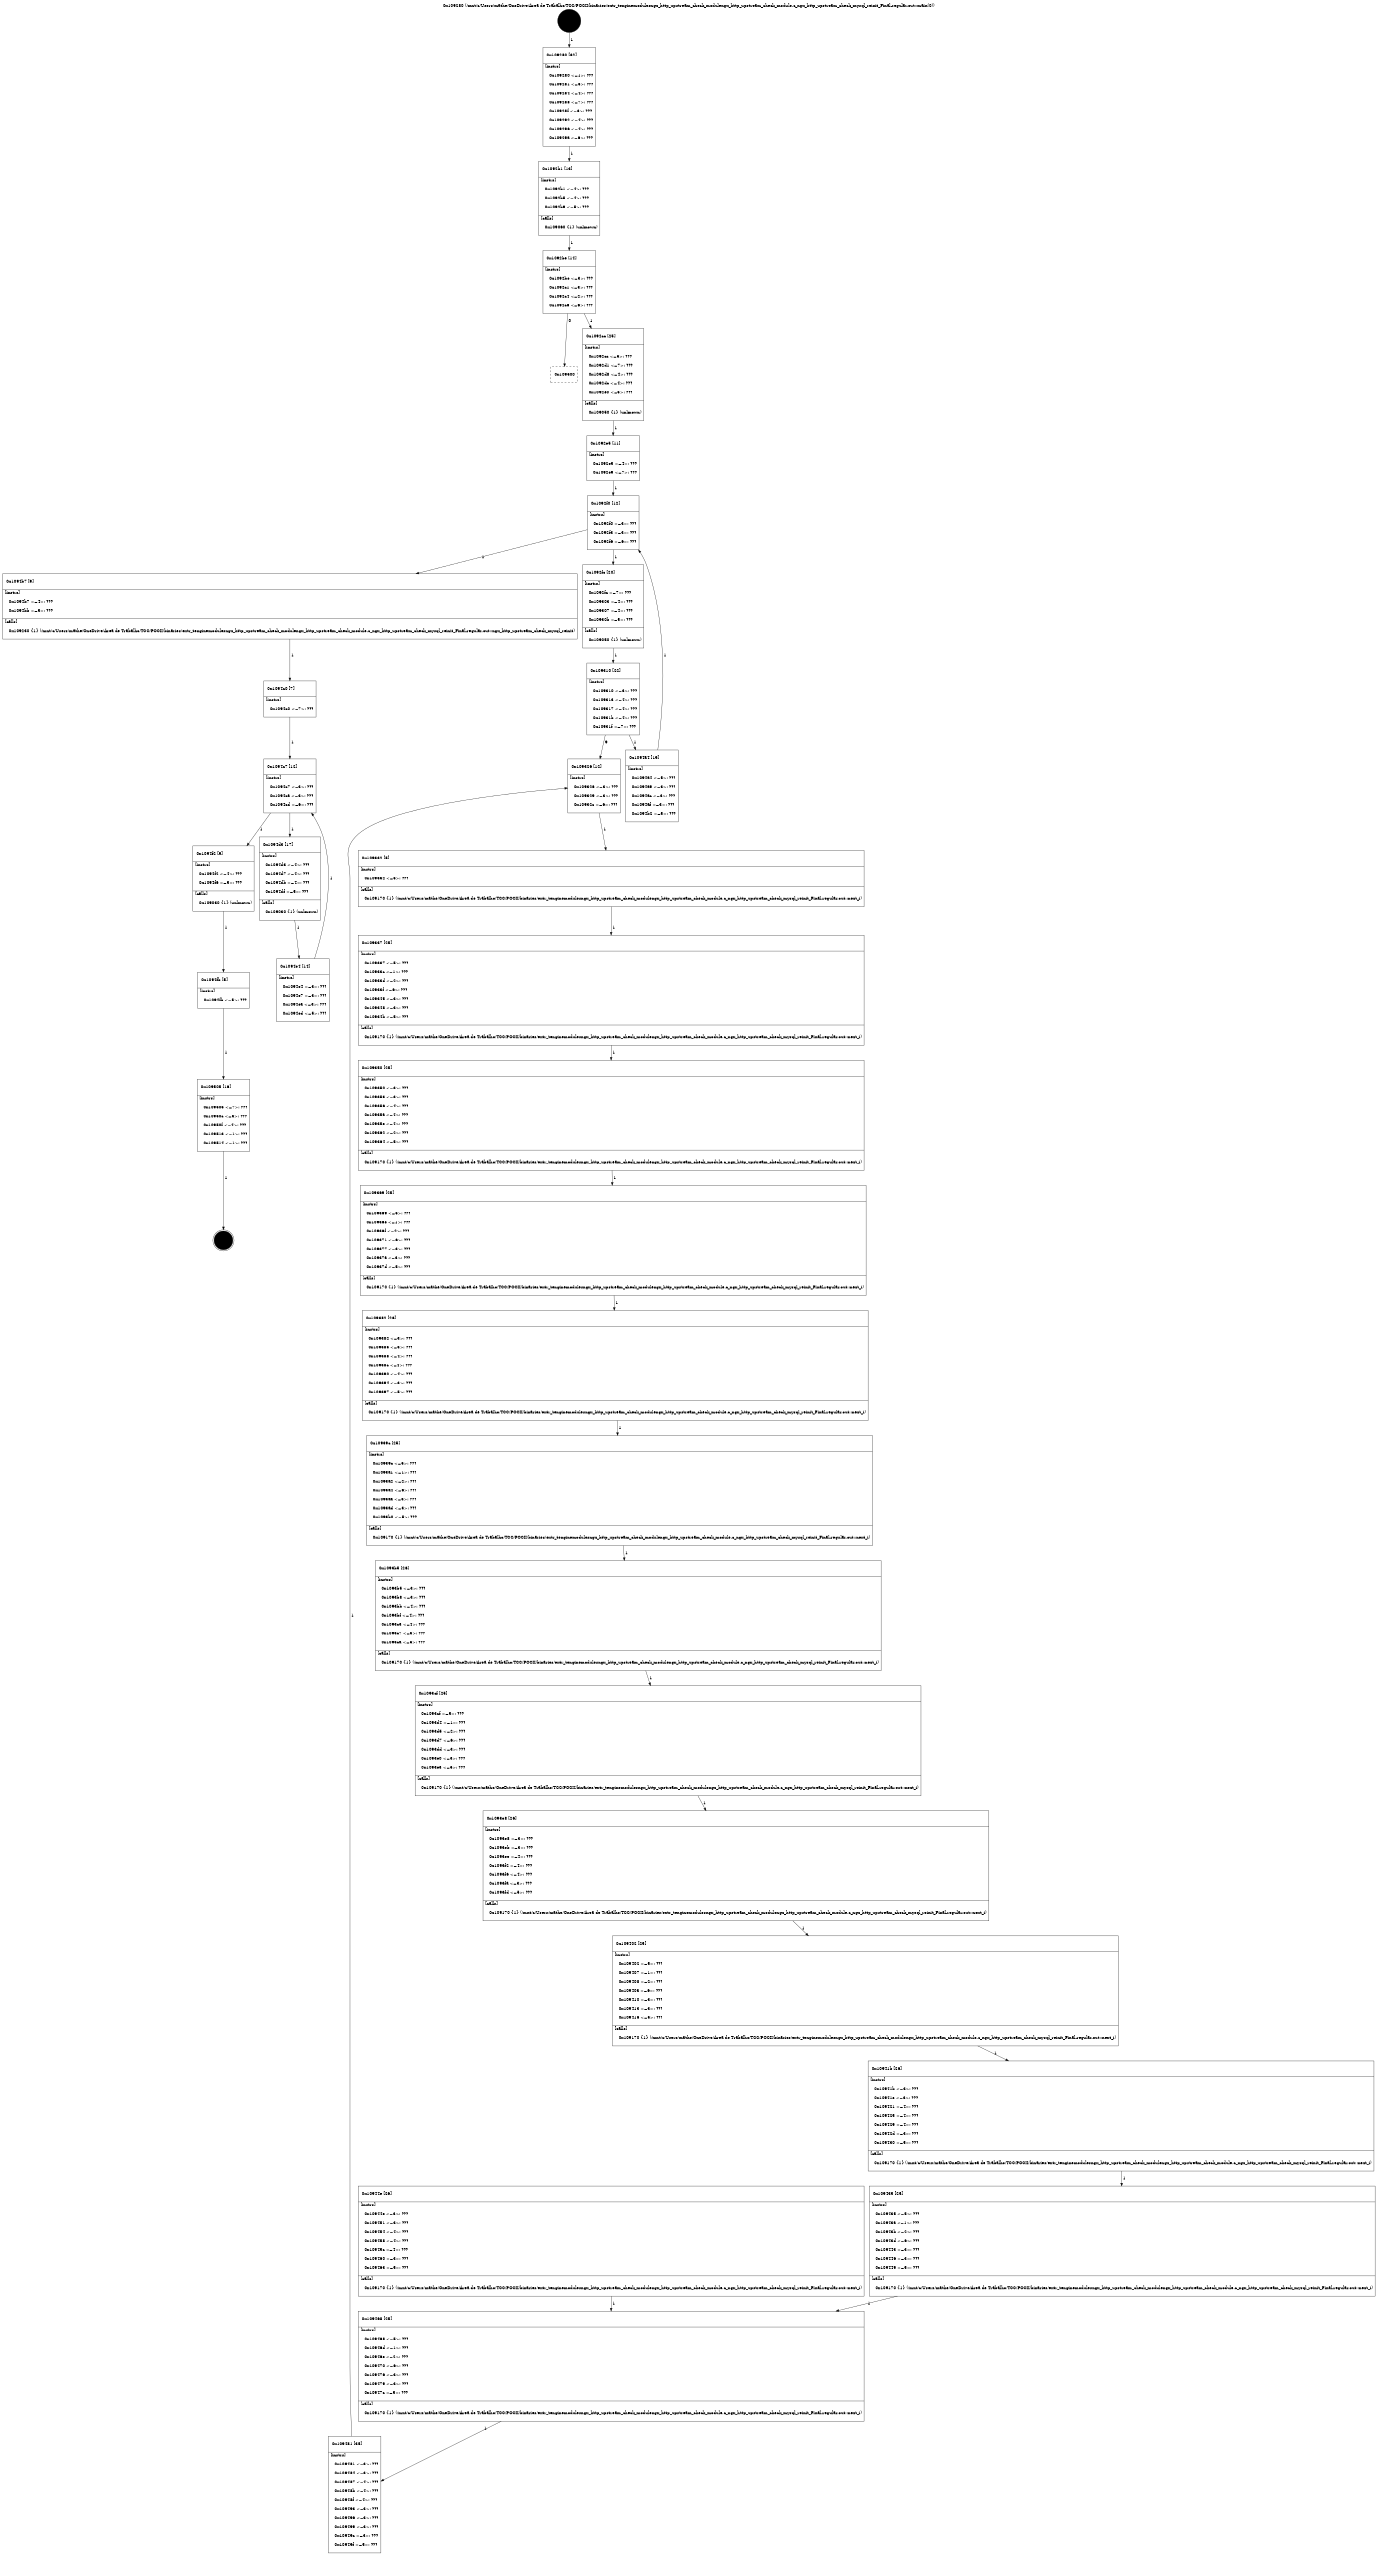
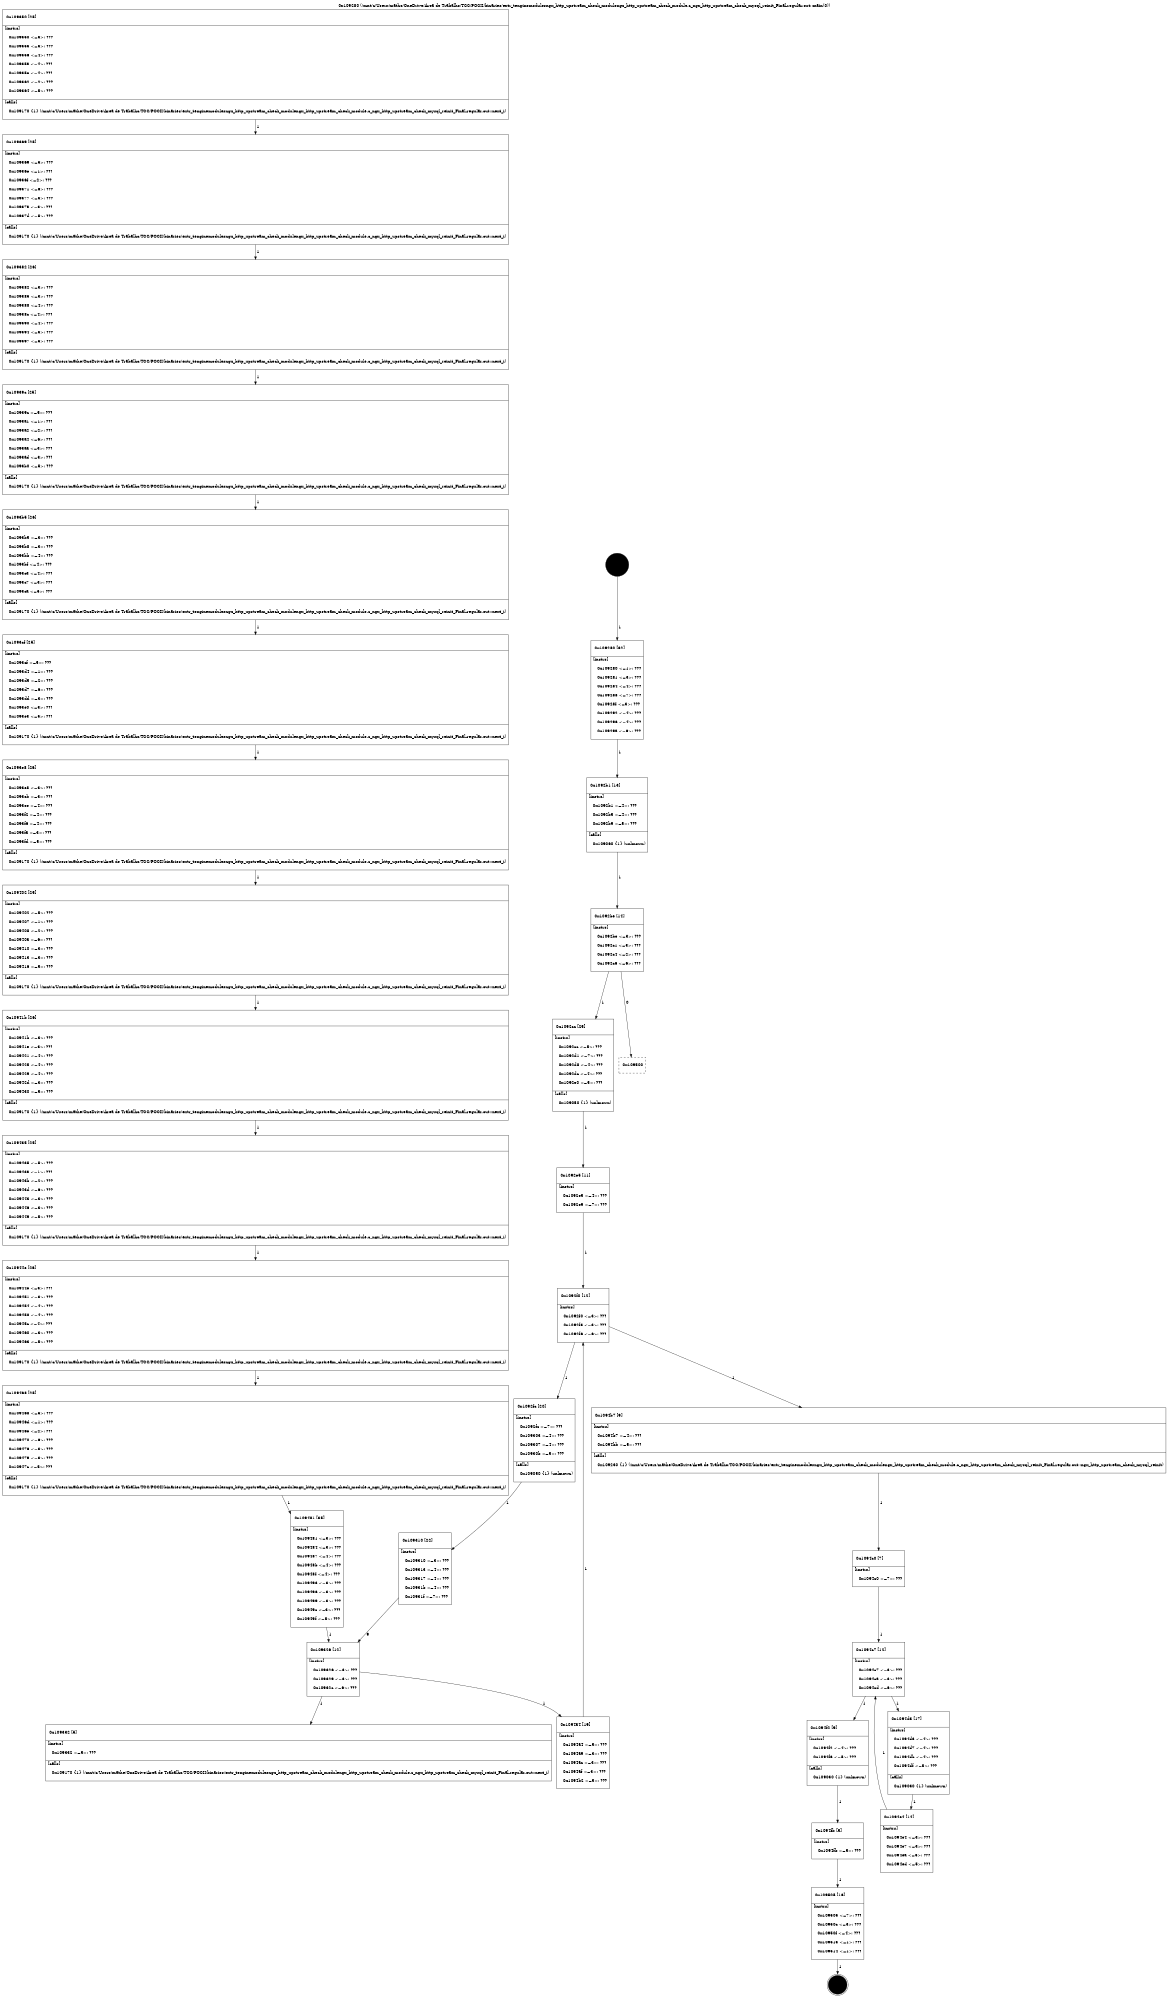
edge "0x109310 [22]" -> "0x1094a4 [19]": now "0x109326 [12]" -> "0x1094a4 [19]"
node "0x109337 [25]": removed
edge "0x109435 [25]" -> "0x109468 [25]": now "0x109435 [25]" -> "0x10944e [26]"
